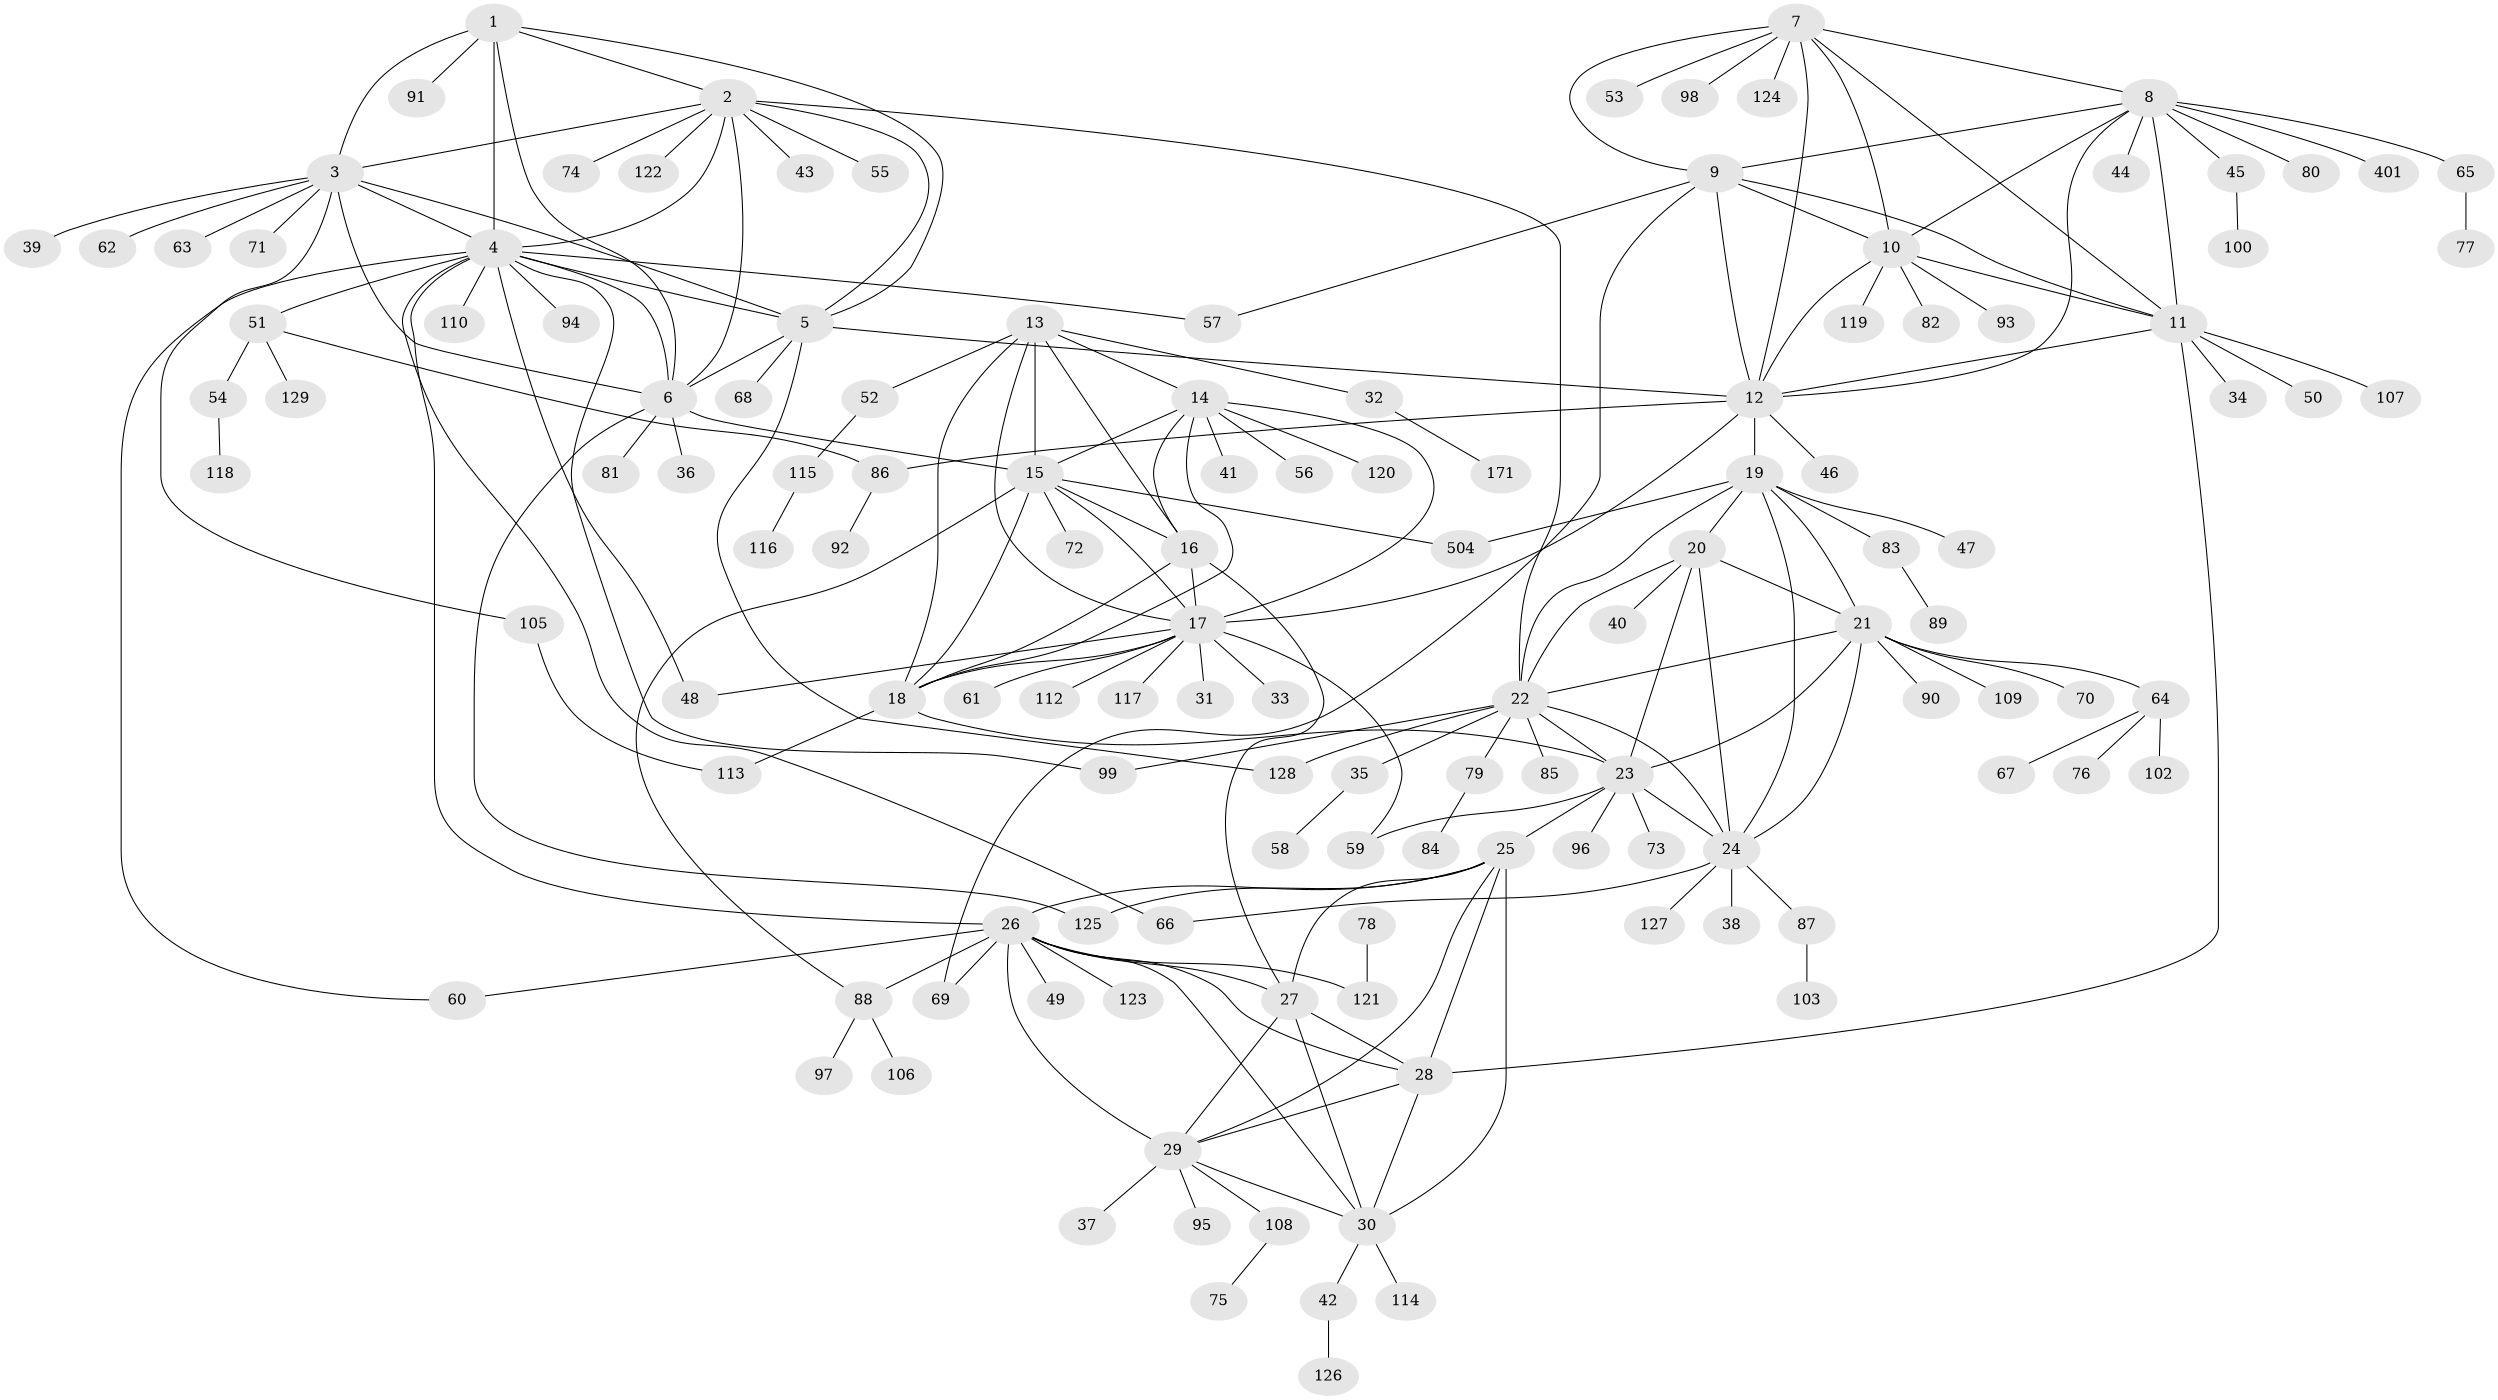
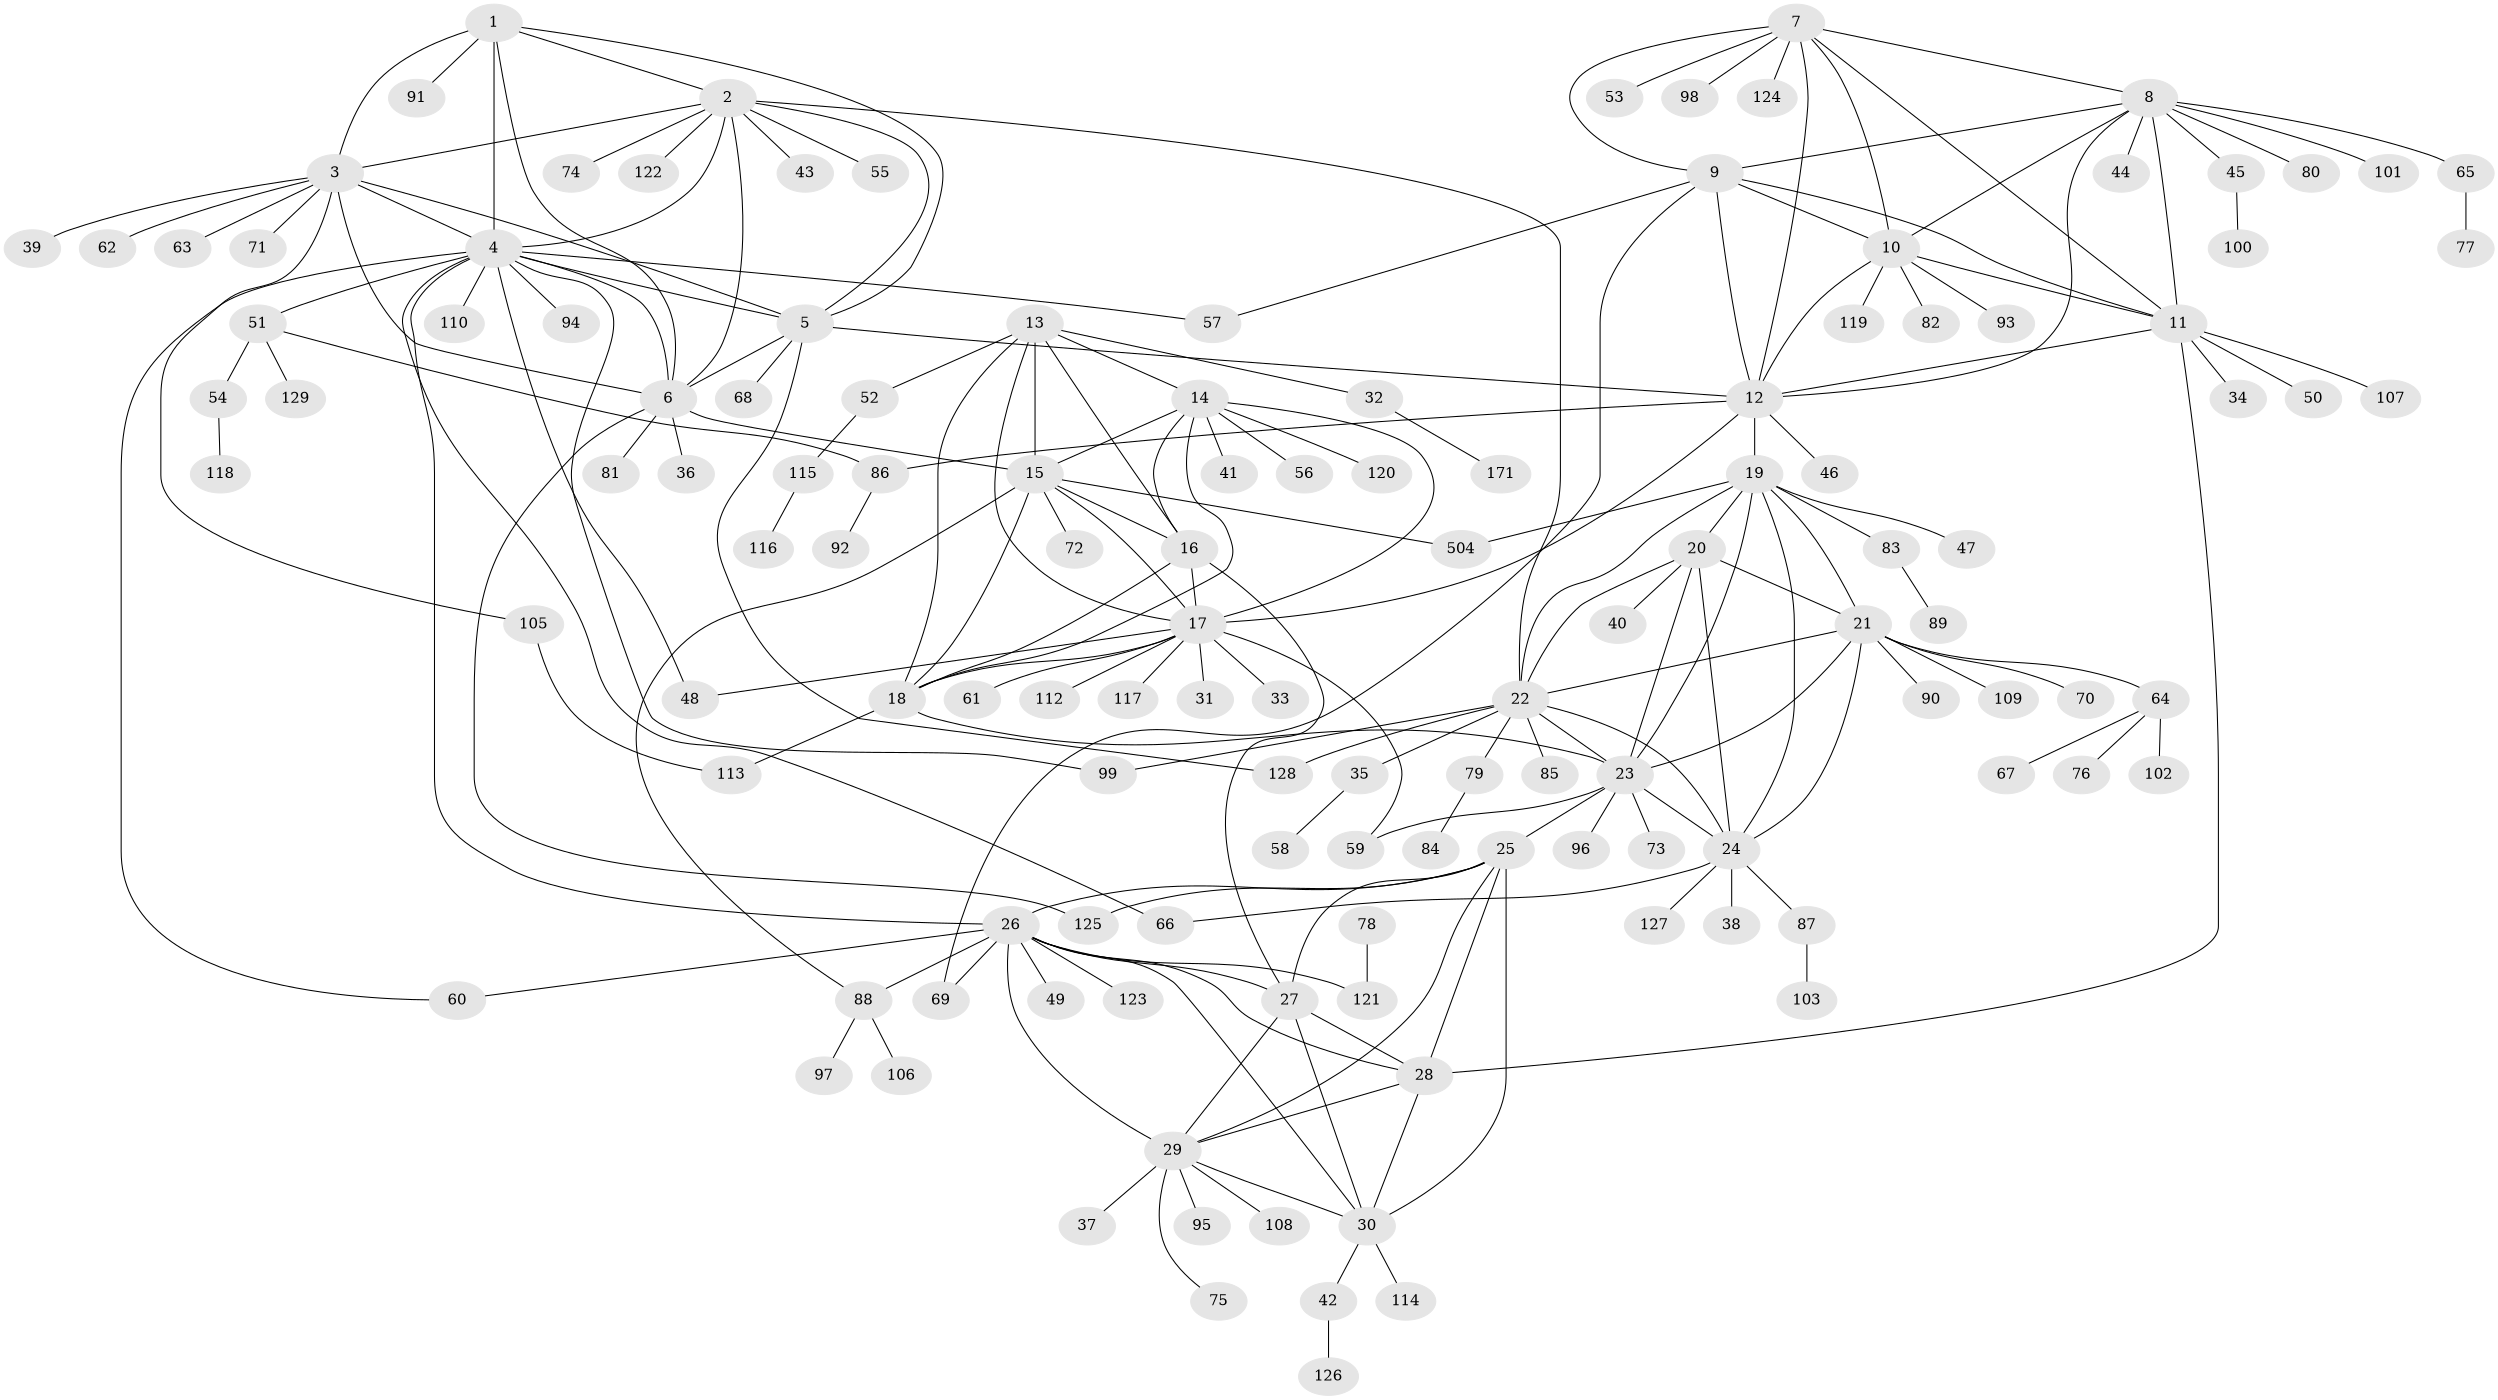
node "401": label "401" -> "101"
edge "19" -- "23": added
edge "108" -- "75": now "29" -- "75"
